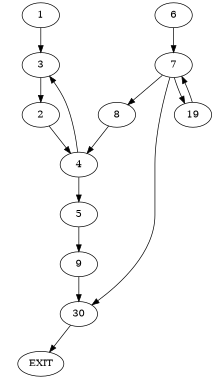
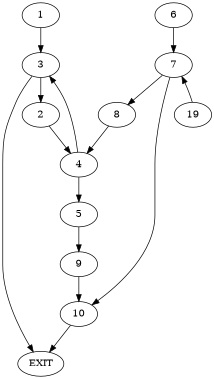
edge "7" -> "19": removed
edge "3" -> "EXIT": added
node "30": label "30" -> "10"
